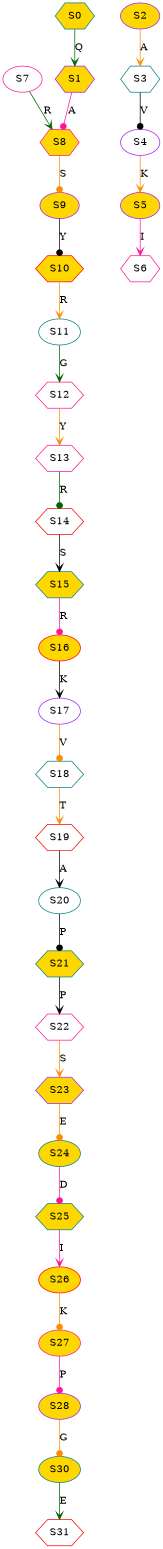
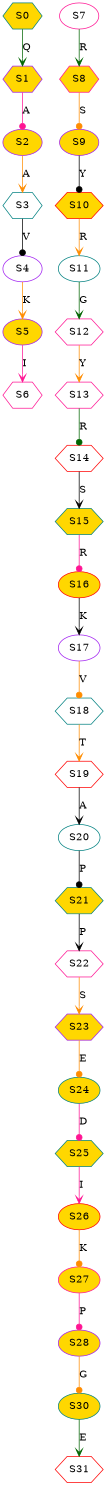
edge "S1" -> "S8": now "S1" -> "S2"
